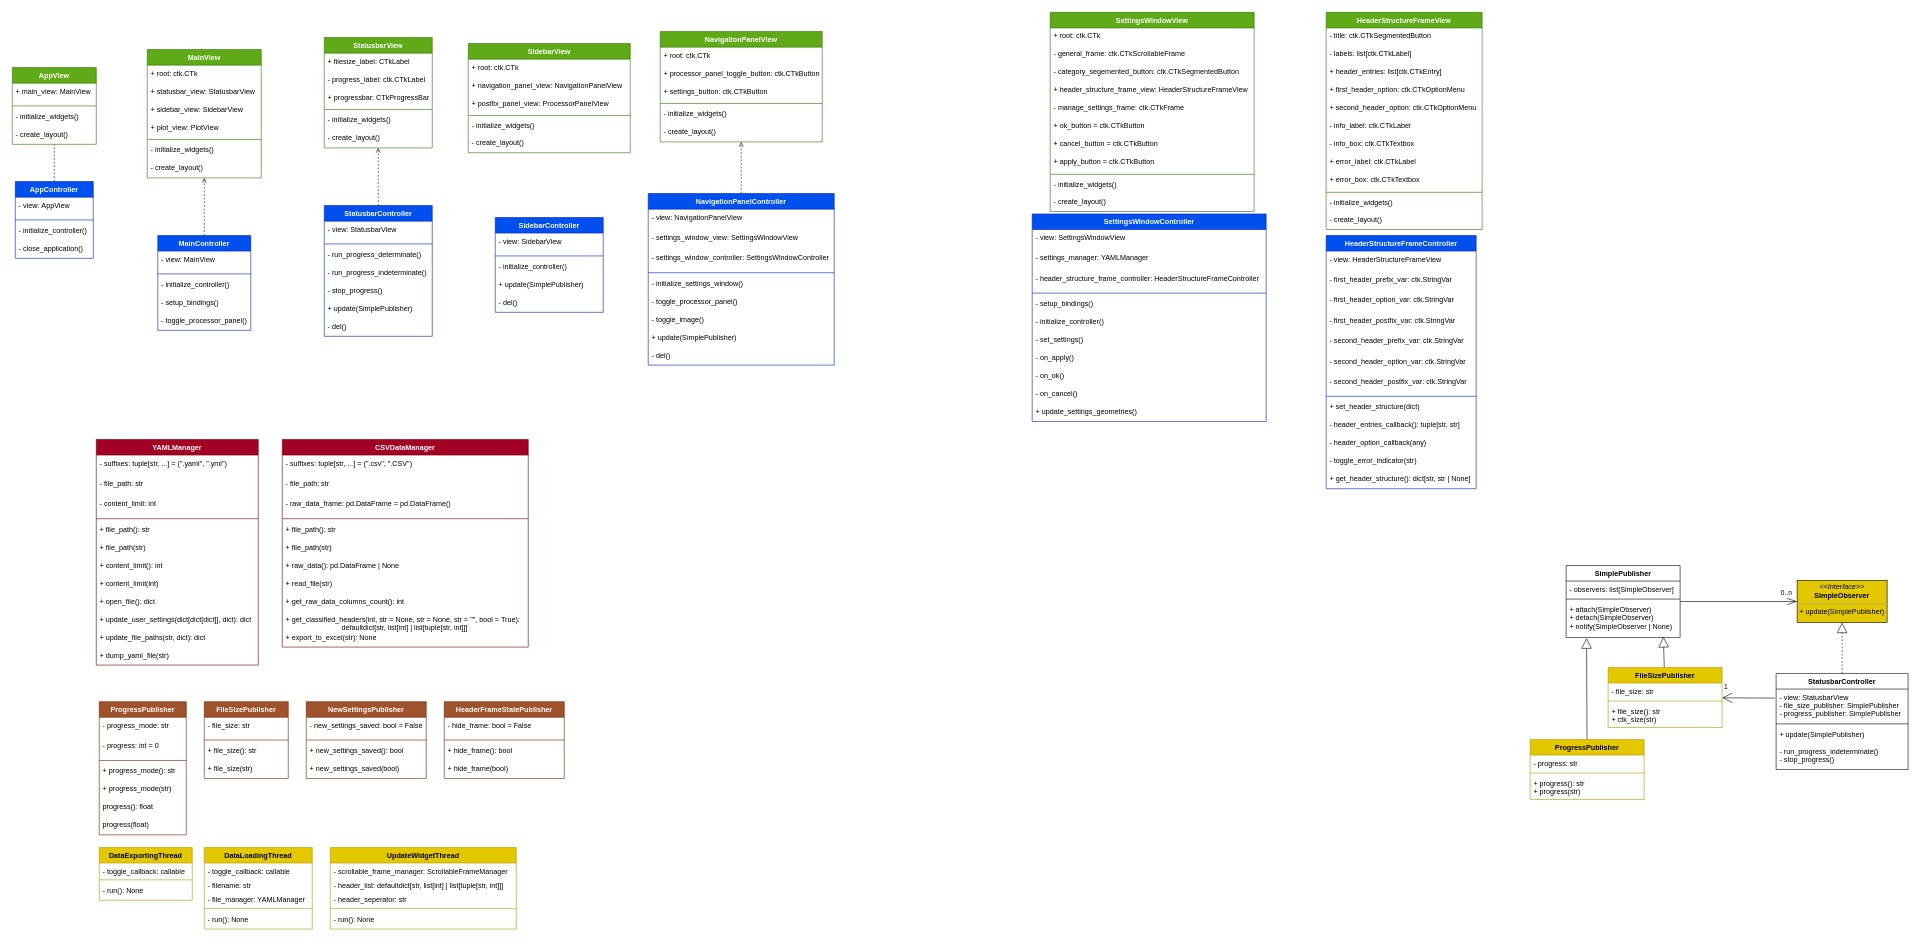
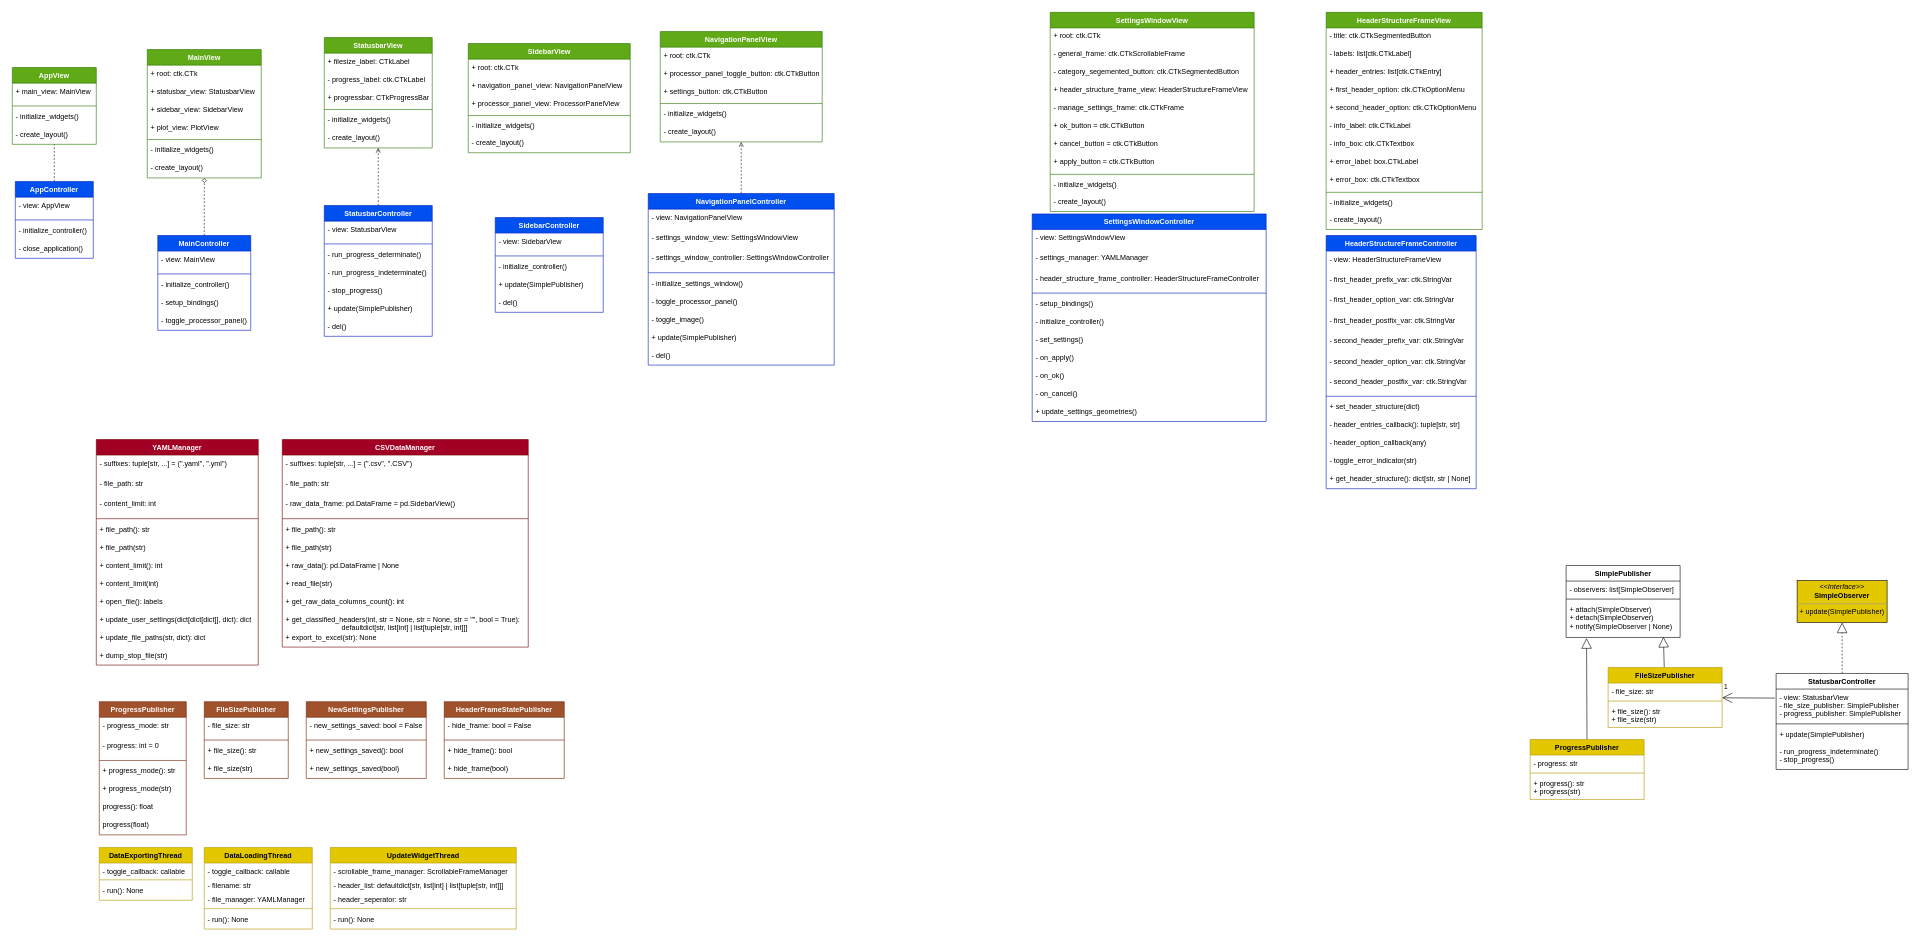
node "+ postfix_panel_view: ProcessorPanelView": label "+ postfix_panel_view: ProcessorPanelView" -> "+ processor_panel_view: ProcessorPanelView"
node "+ error_label: ctk.CTkLabel": label "+ error_label: ctk.CTkLabel" -> "+ error_label: box.CTkLabel"
edge "MainController" -> "MainView": arrowhead open -> diamond
node "- raw_data_frame: pd.DataFrame = pd.DataFrame()": label "- raw_data_frame: pd.DataFrame = pd.DataFrame()" -> "- raw_data_frame: pd.DataFrame = pd.SidebarView()"
node "+ open_file(): dict": label "+ open_file(): dict" -> "+ open_file(): labels"
edge "SimplePublisher" -> "<<Interface>> SimpleObserver + update(SimplePublisher)": removed, label "0..n"
node "+ dump_yaml_file(str)": label "+ dump_yaml_file(str)" -> "+ dump_stop_file(str)"
node "+ file_size(): str + ctk_size(str)": label "+ file_size(): str + ctk_size(str)" -> "+ file_size(): str + file_size(str)"
